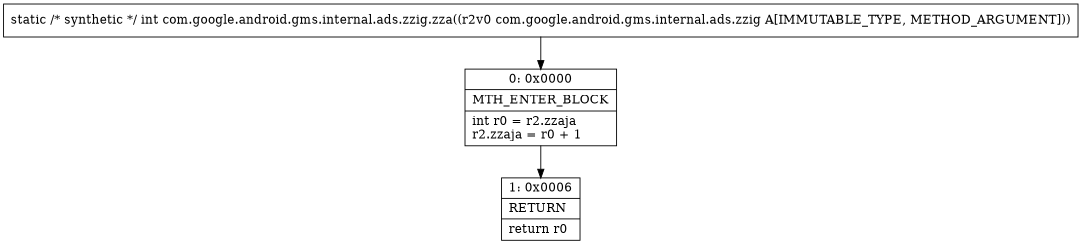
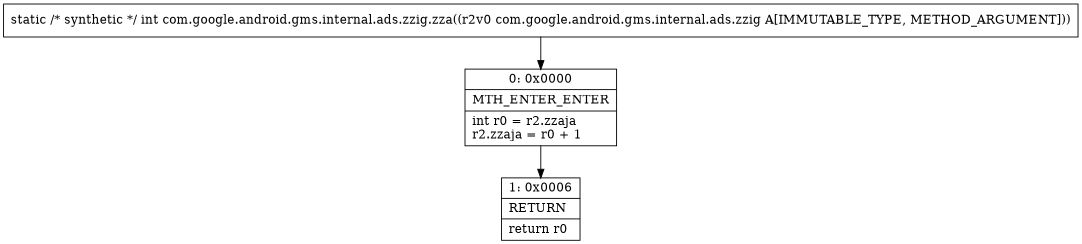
node "0: 0x0000": text "MTH_ENTER_BLOCK" -> "MTH_ENTER_ENTER"
